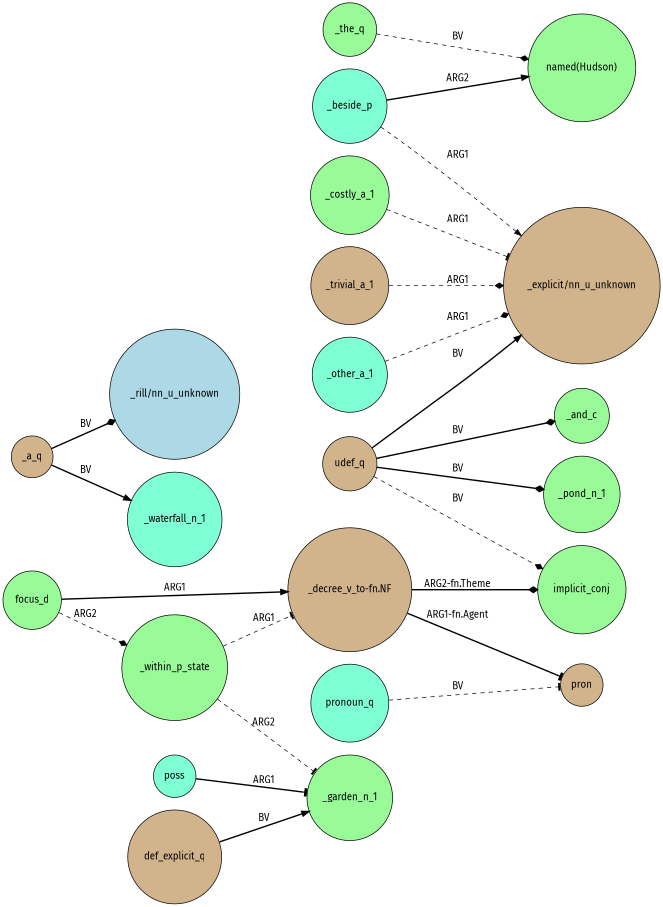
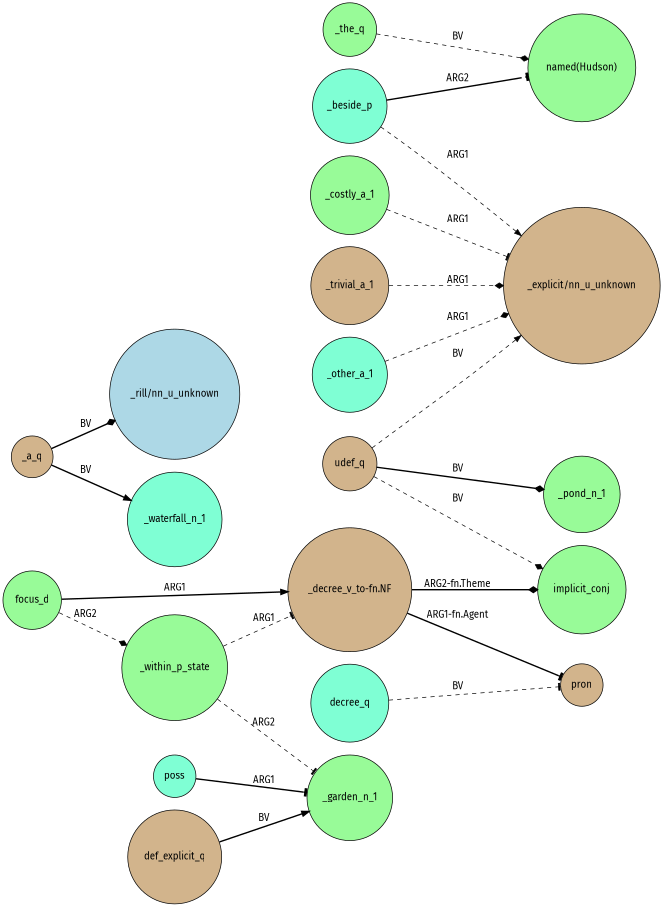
edge "_beside_p" -> "named(Hudson)": arrowhead normal -> tee
edge "udef_q" -> "_explicit/nn_u_unknown": style bold -> dashed
node "_and_c": removed
node "pronoun_q": label "pronoun_q" -> "decree_q"
